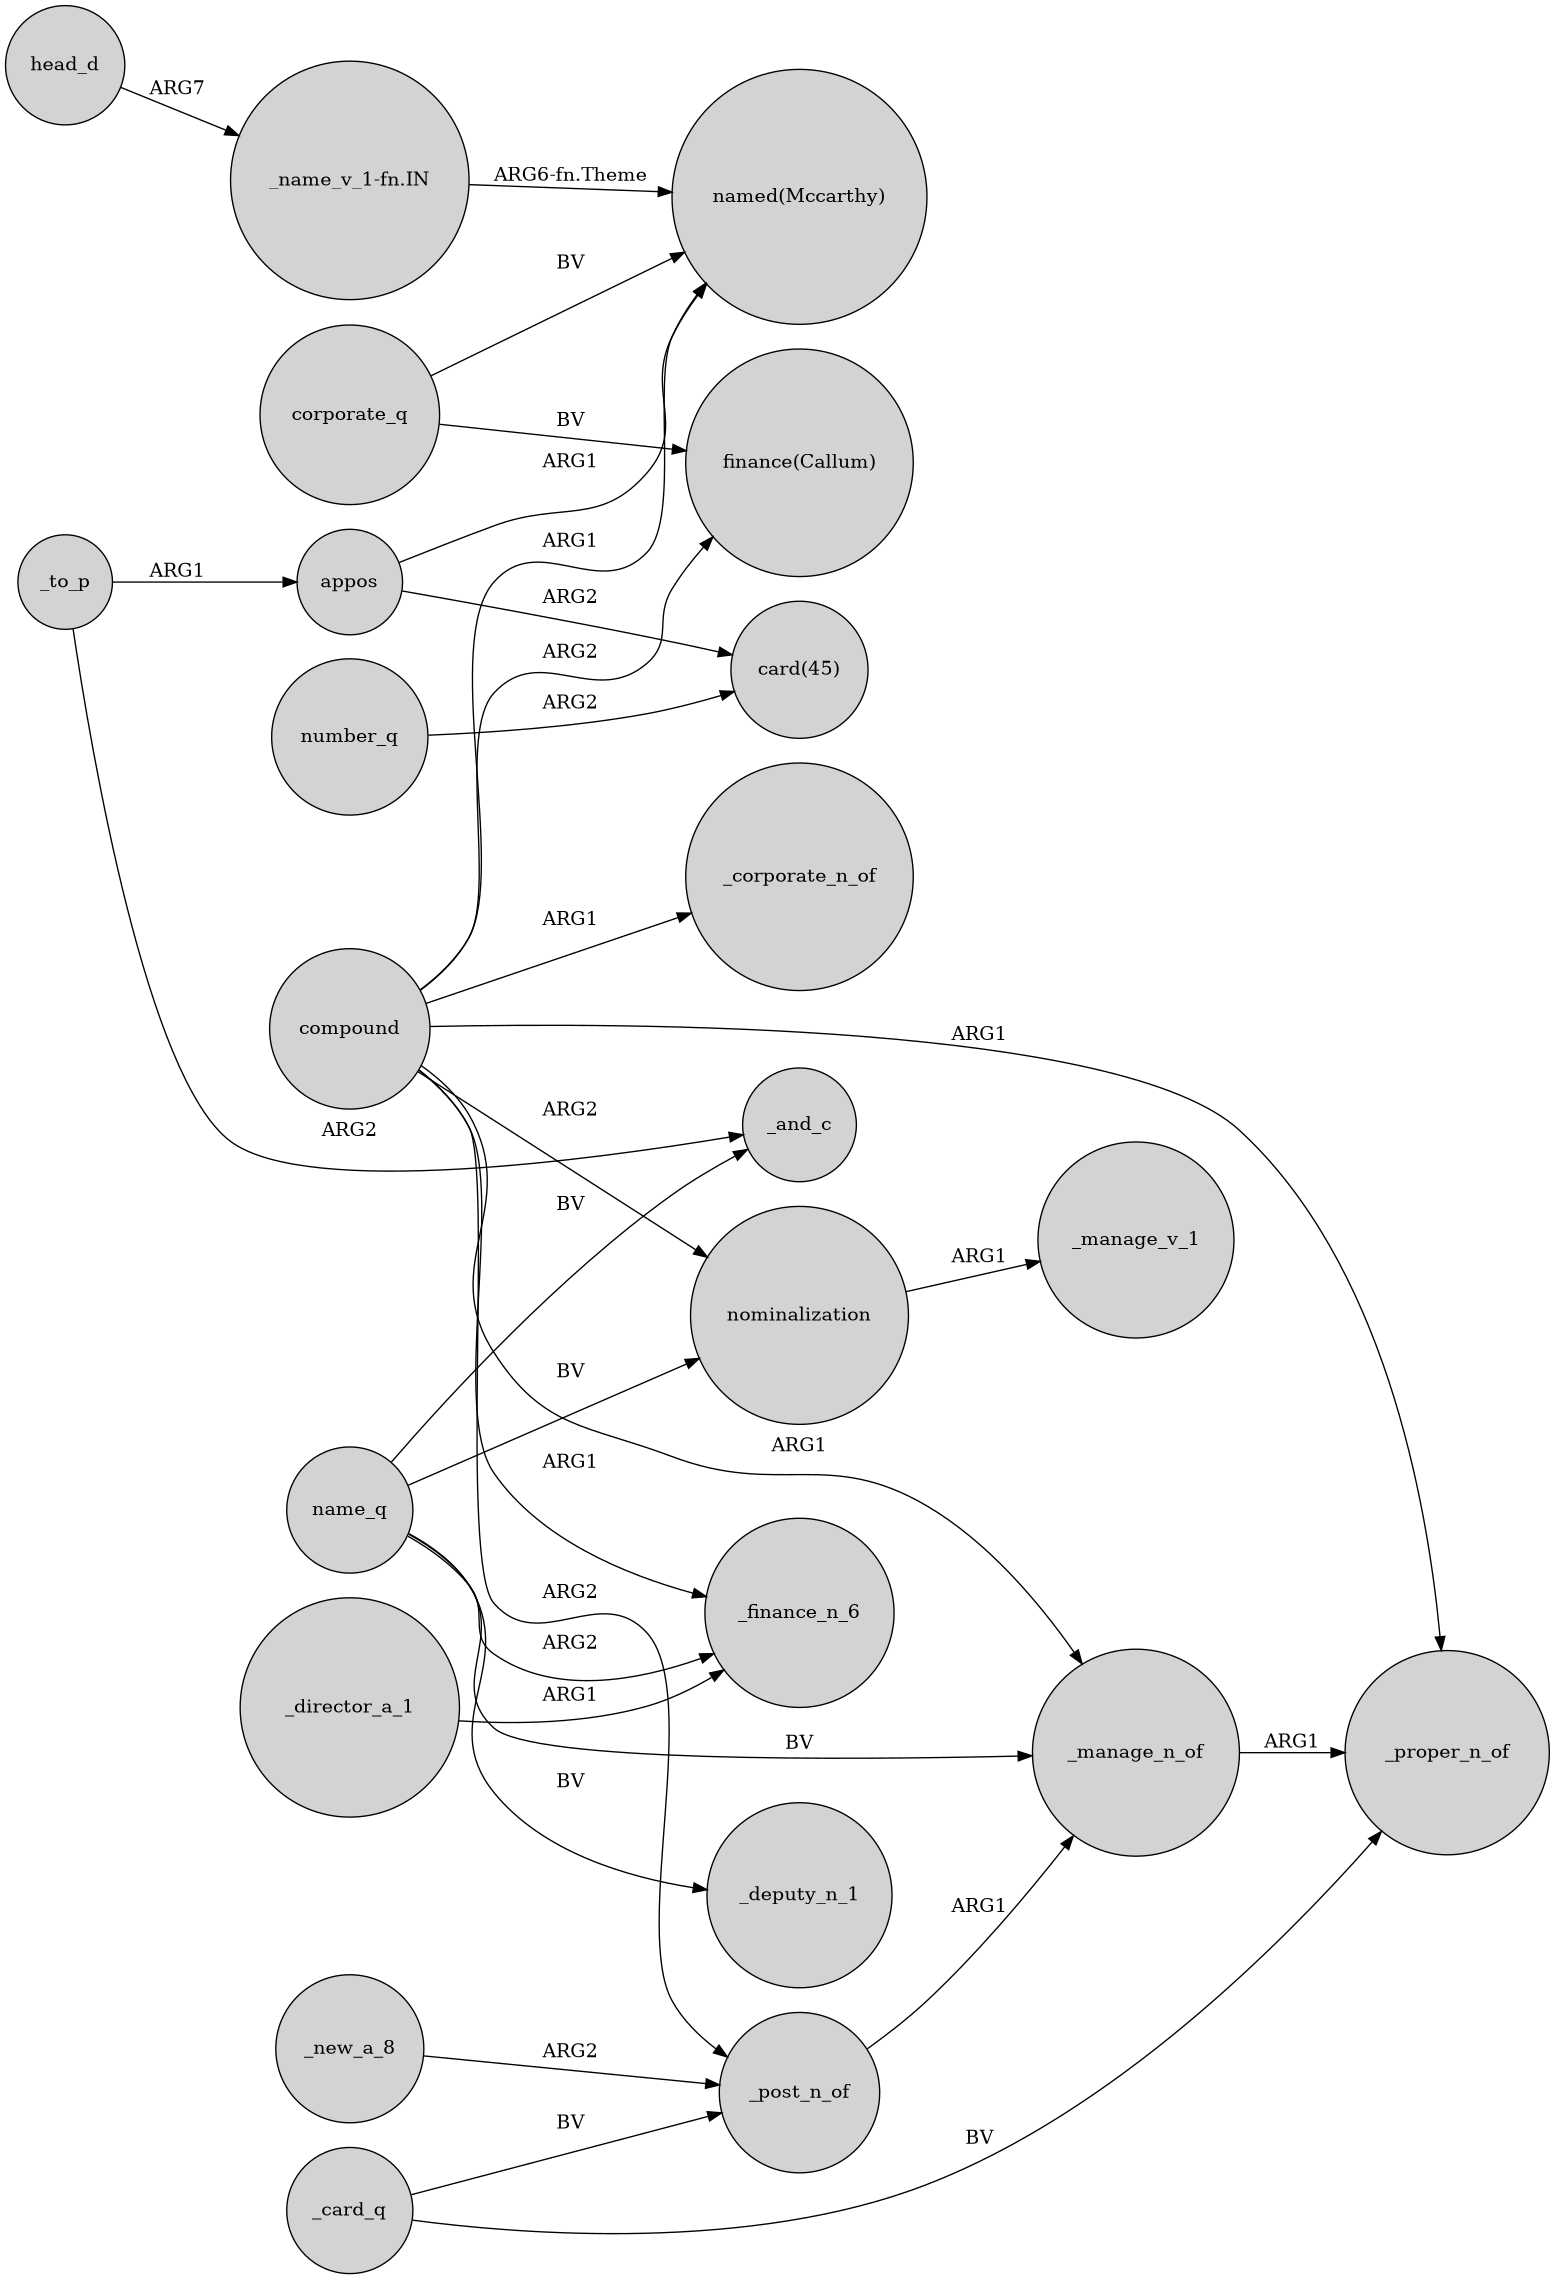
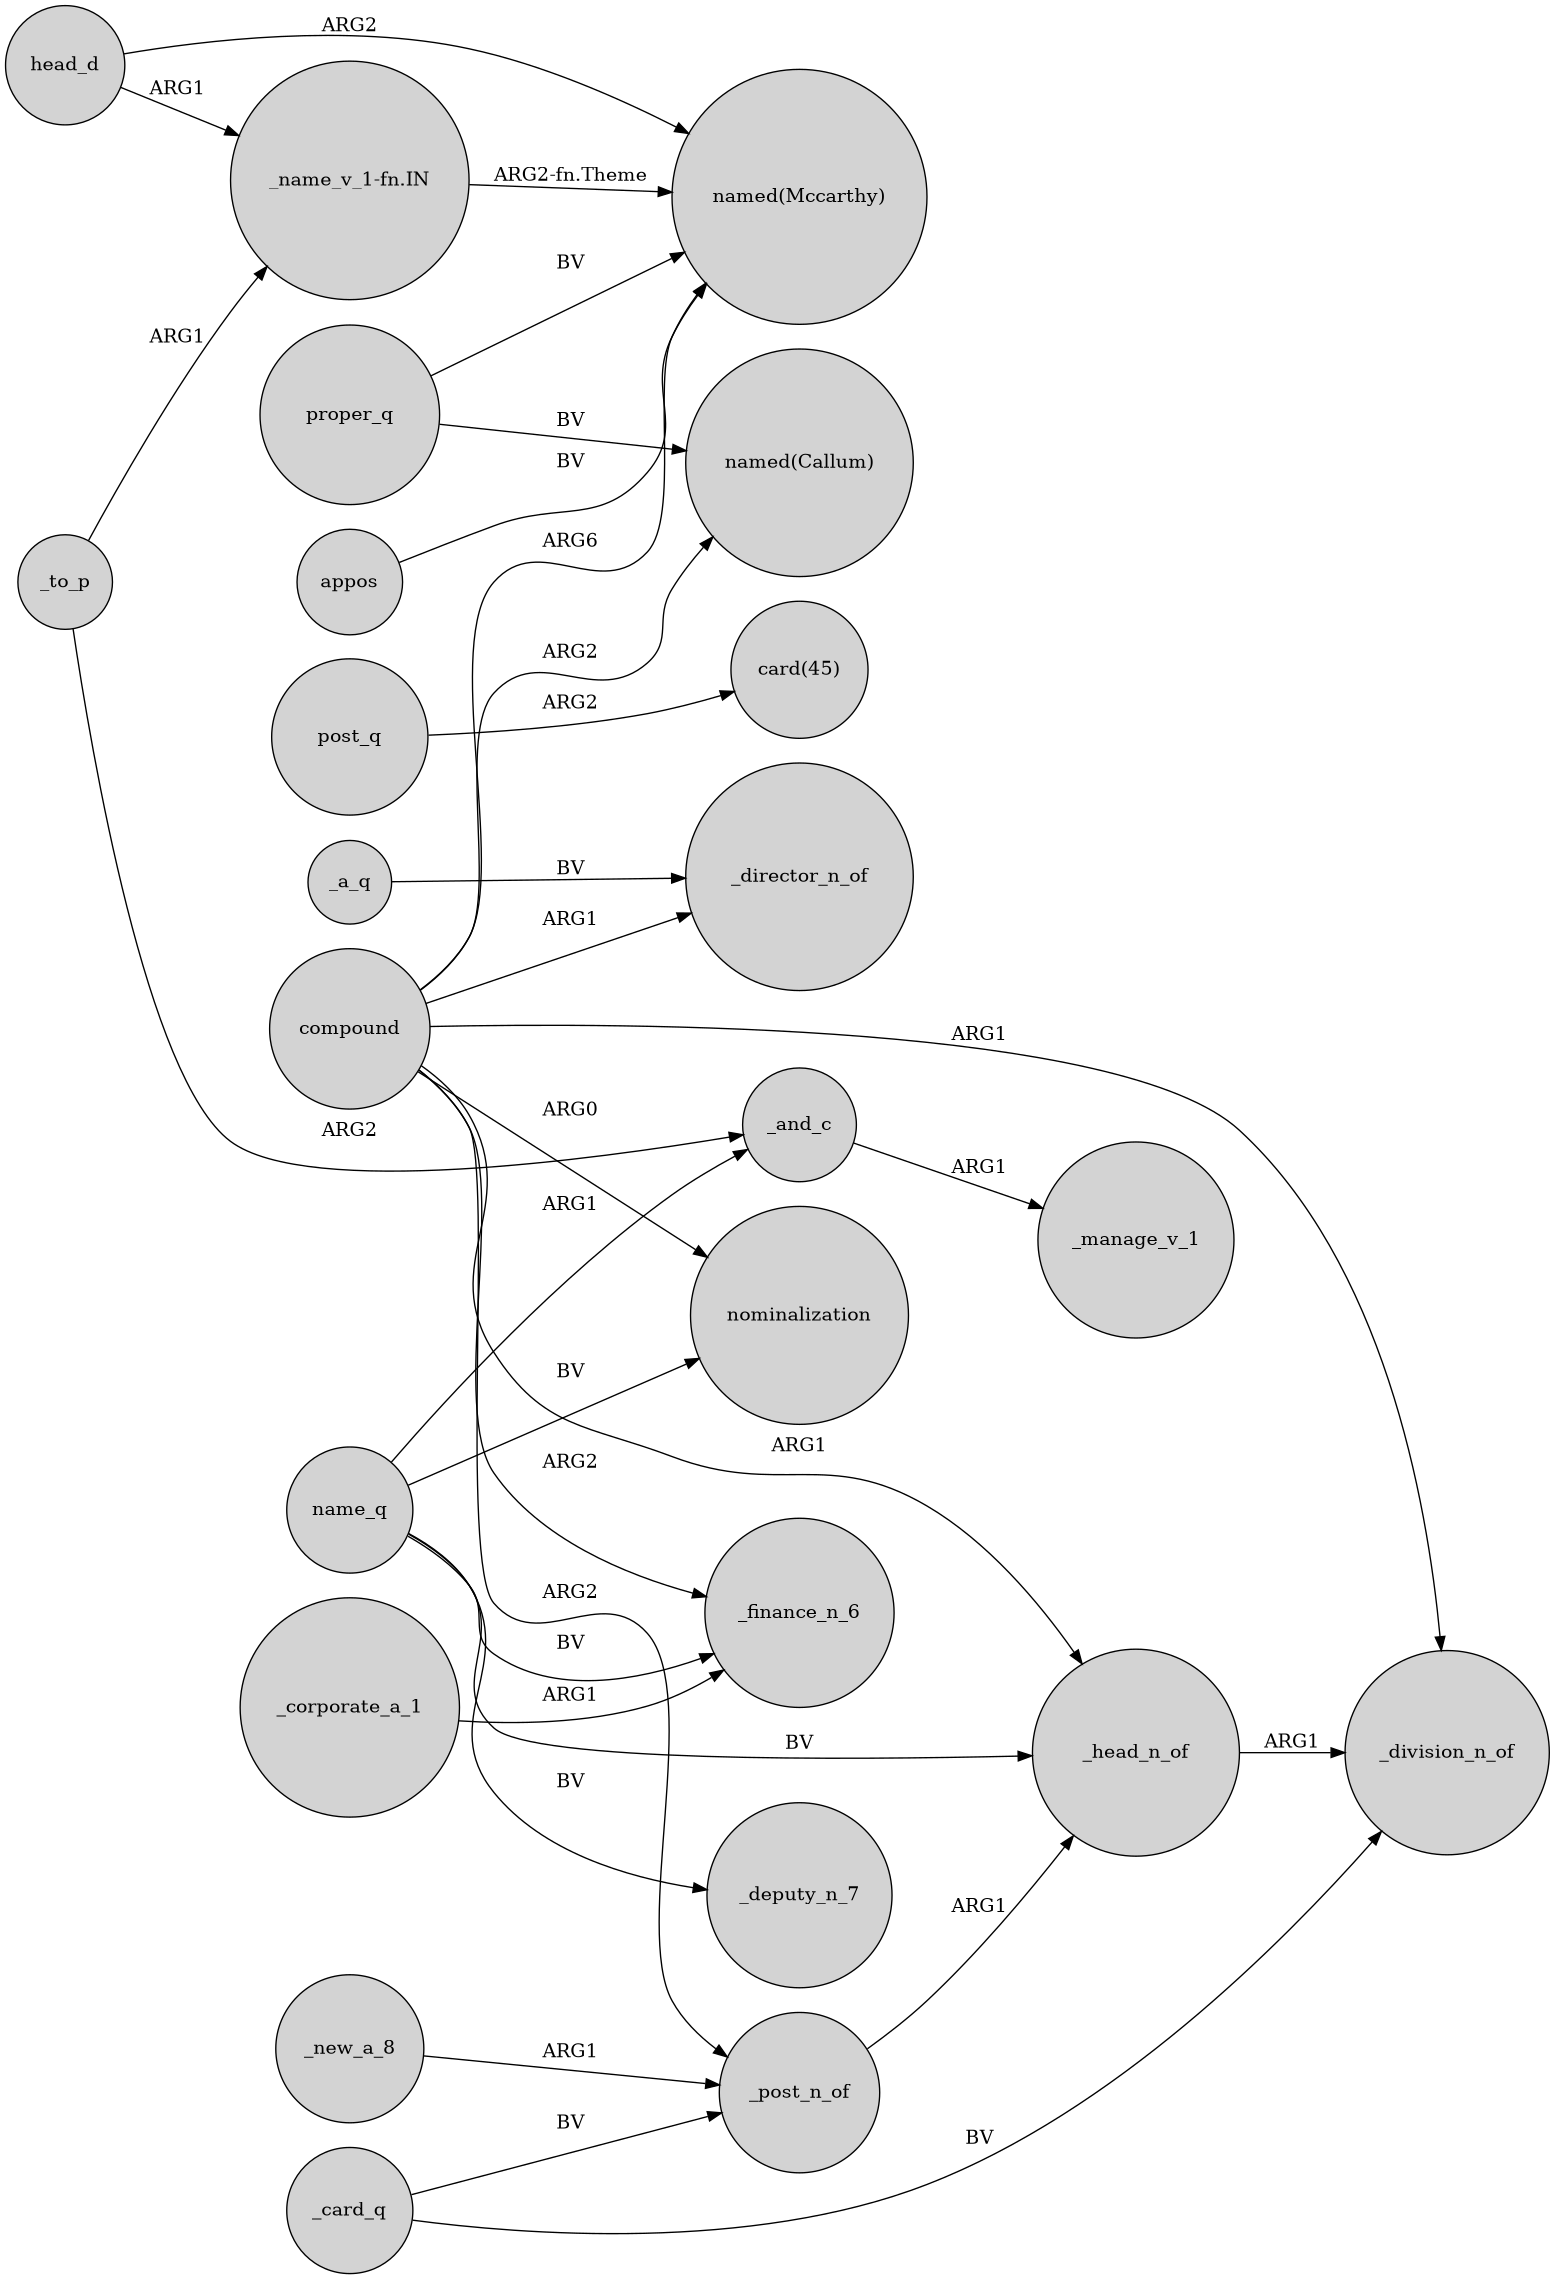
edge "head_d" -> "named(Mccarthy)": added, label "ARG2"
edge "head_d" -> "_name_v_1-fn.IN": label "ARG7" -> "ARG1"
edge "_name_v_1-fn.IN" -> "named(Mccarthy)": label "ARG6-fn.Theme" -> "ARG2-fn.Theme"
node "corporate_q": label "corporate_q" -> "proper_q"
edge "appos" -> "named(Mccarthy)": label "ARG1" -> "BV"
node "finance(Callum)": label "finance(Callum)" -> "named(Callum)"
edge "compound" -> "named(Mccarthy)": label "ARG1" -> "ARG6"
edge "_to_p" -> "appos": now "_to_p" -> "_name_v_1-fn.IN"
edge "appos" -> "card(45)": removed, label "ARG2"
node "number_q": label "number_q" -> "post_q"
node "_corporate_n_of": label "_corporate_n_of" -> "_director_n_of"
node "_a_q": added
edge "compound" -> "nominalization": label "ARG2" -> "ARG0"
edge "name_q" -> "_and_c": label "BV" -> "ARG1"
edge "nominalization" -> "_manage_v_1": now "_and_c" -> "_manage_v_1"
edge "compound" -> "_finance_n_6": label "ARG1" -> "ARG2"
edge "name_q" -> "_finance_n_6": label "ARG2" -> "BV"
node "_director_a_1": label "_director_a_1" -> "_corporate_a_1"
node "_manage_n_of": label "_manage_n_of" -> "_head_n_of"
node "_proper_n_of": label "_proper_n_of" -> "_division_n_of"
node "_deputy_n_1": label "_deputy_n_1" -> "_deputy_n_7"
edge "_new_a_8" -> "_post_n_of": label "ARG2" -> "ARG1"
